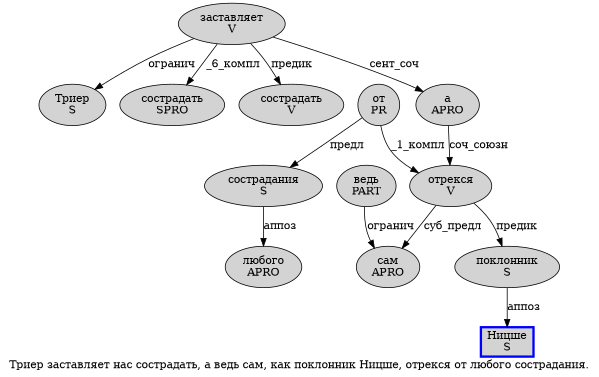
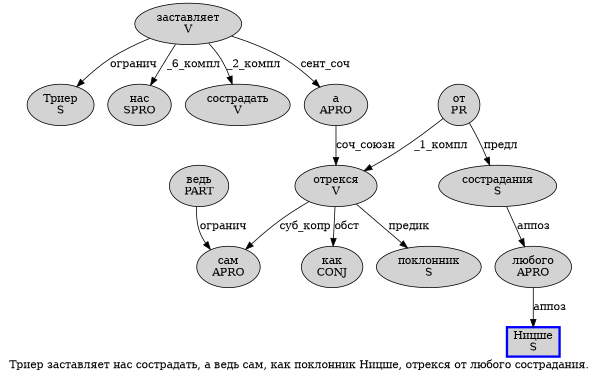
edge "заставляет V" -> "сострадать V": label "предик" -> "_2_компл"
node "сострадать SPRO": label "сострадать SPRO" -> "нас SPRO"
edge "отрекся V" -> "сам APRO": label "суб_предл" -> "суб_копр"
node "как CONJ": added
edge "поклонник S" -> "Ницше S": now "любого APRO" -> "Ницше S"
